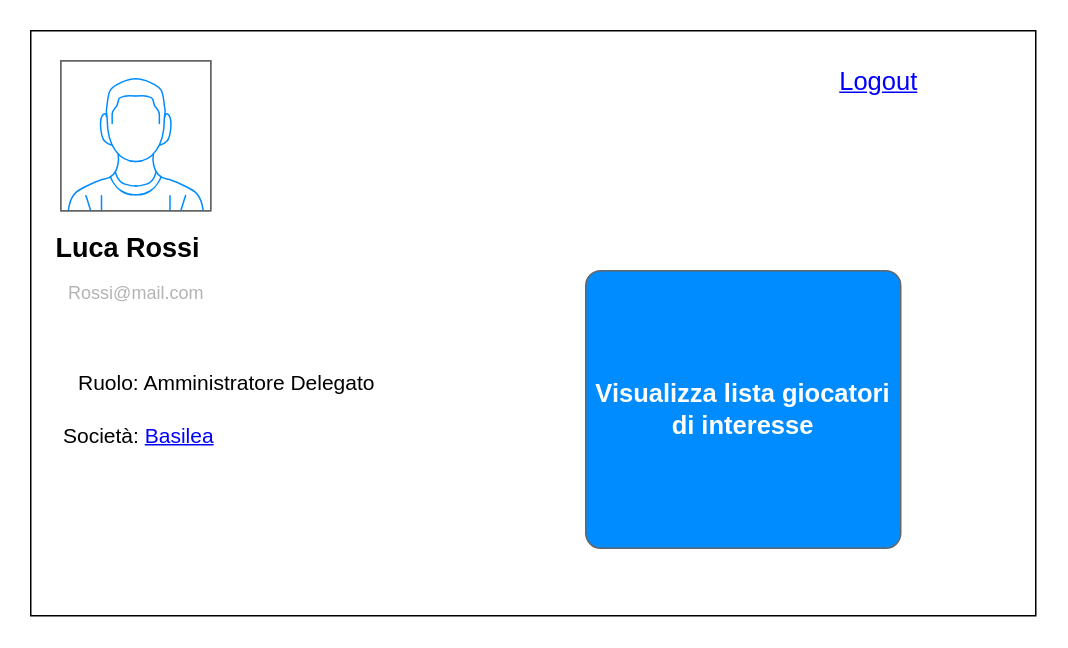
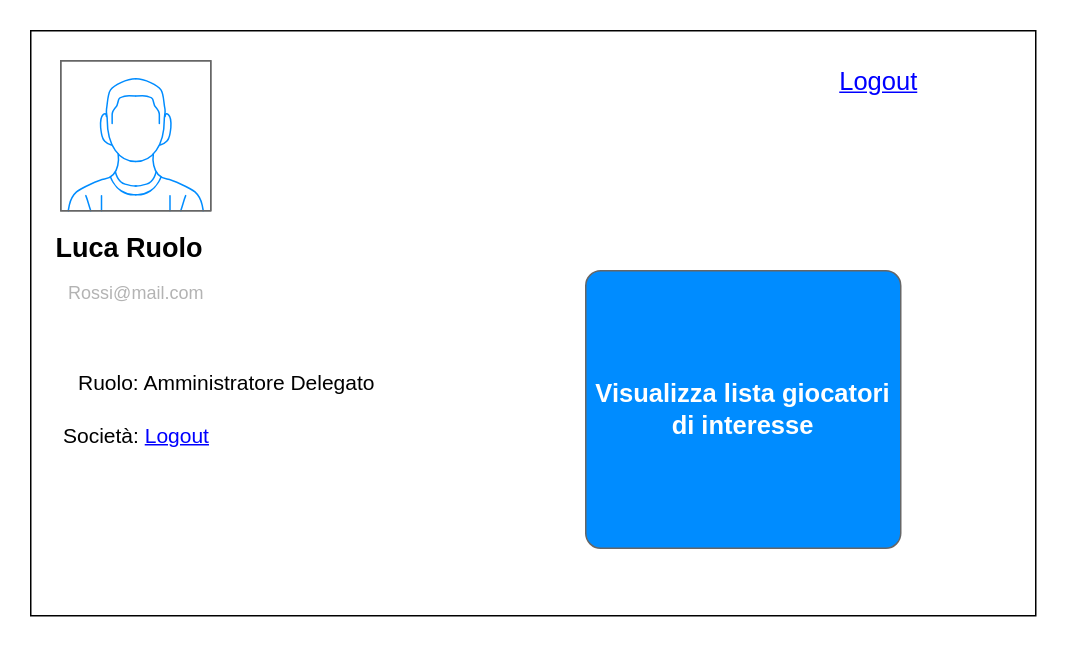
node "Luca Rossi": label "Luca Rossi" -> "Luca Ruolo"
node "Società: Basilea": label "Società: Basilea" -> "Società: Logout"
